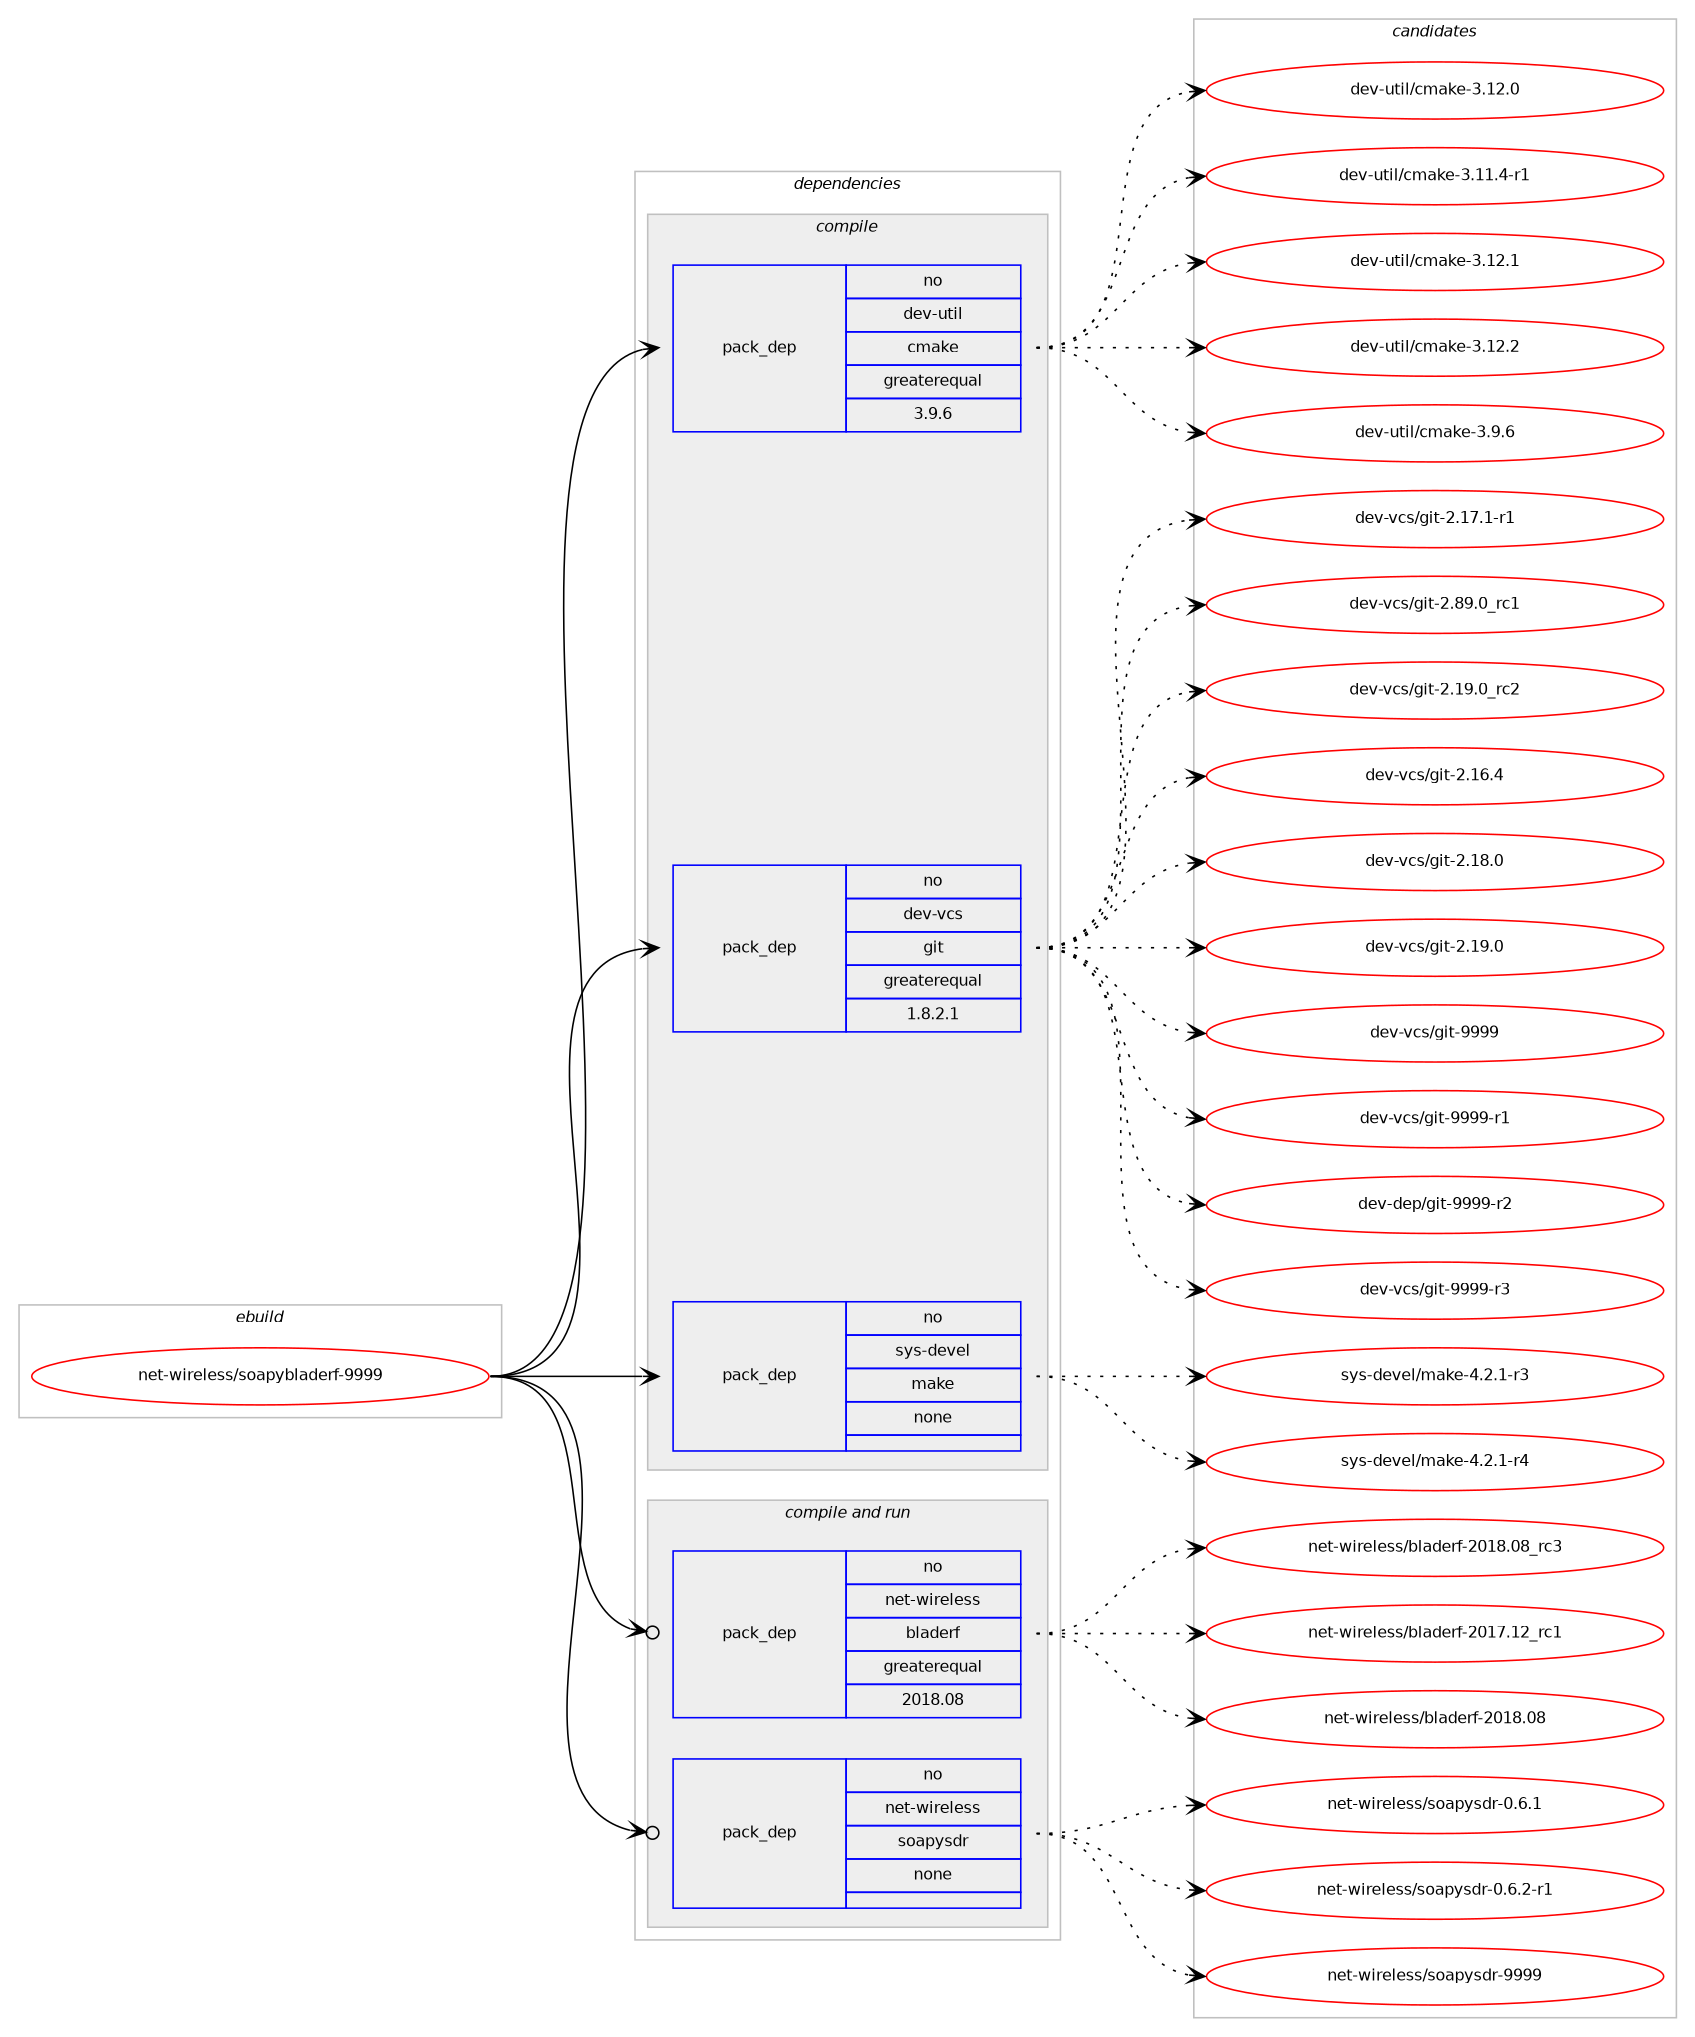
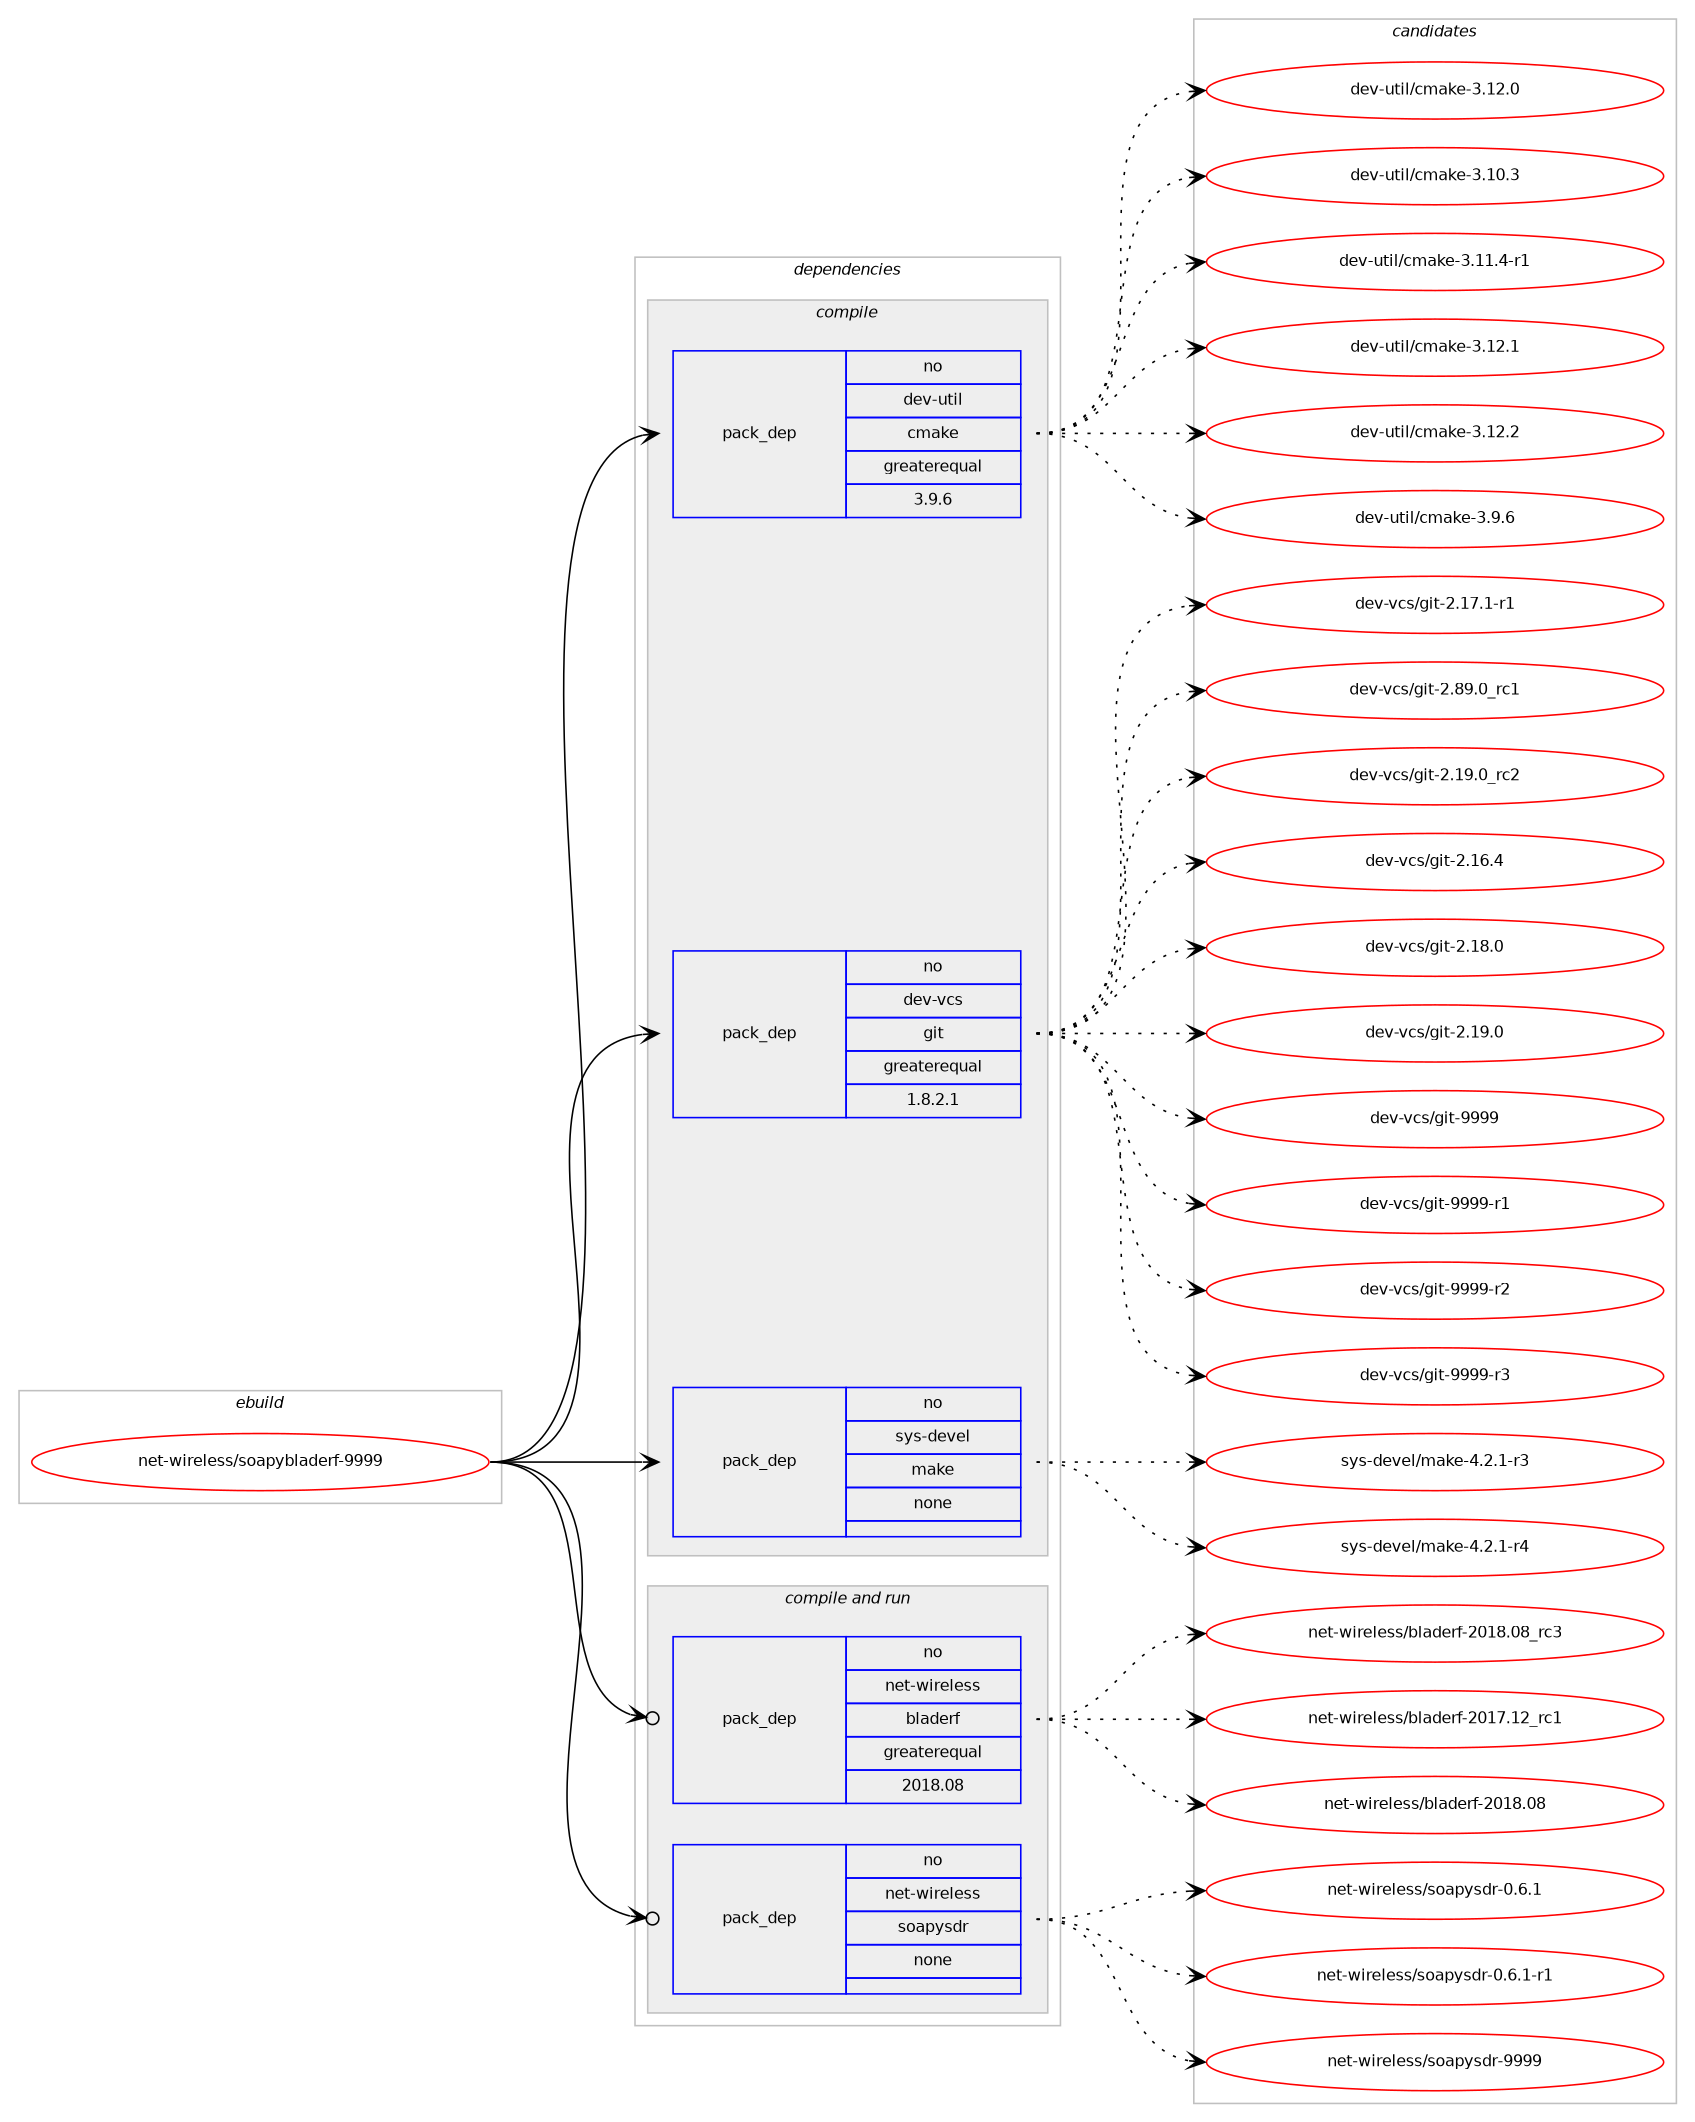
node "dev-util/cmake-3.10.3": added
node "dev-dep/git-9999-r2": label "dev-dep/git-9999-r2" -> "dev-vcs/git-9999-r2"
node "net-wireless/soapysdr-0.6.2-r1": label "net-wireless/soapysdr-0.6.2-r1" -> "net-wireless/soapysdr-0.6.1-r1"
